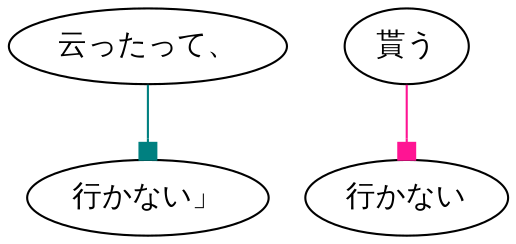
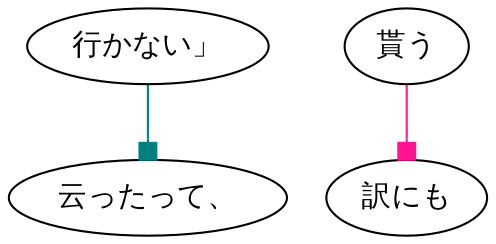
edge "云ったって、" -> "行かない」": reversed
node "行かない": label "行かない" -> "訳にも"
